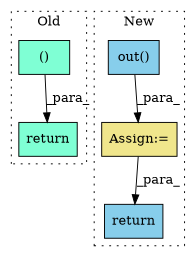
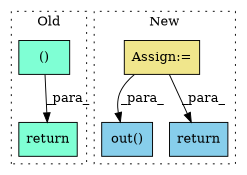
edge "out()" -> "Assign:=": reversed
